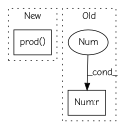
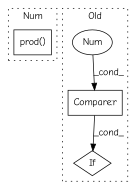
cluster "New": label "New" -> "Num"
node "Num:r": label "Num:r" -> "Compare:r"
node "If": added
